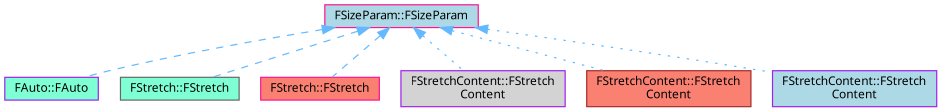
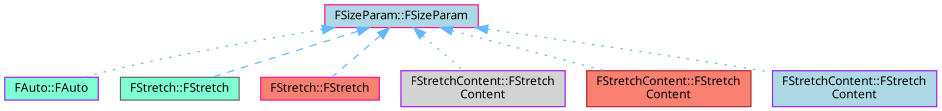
edge "FAuto::FAuto" -> "FSizeParam::FSizeParam": style dashed -> dotted
